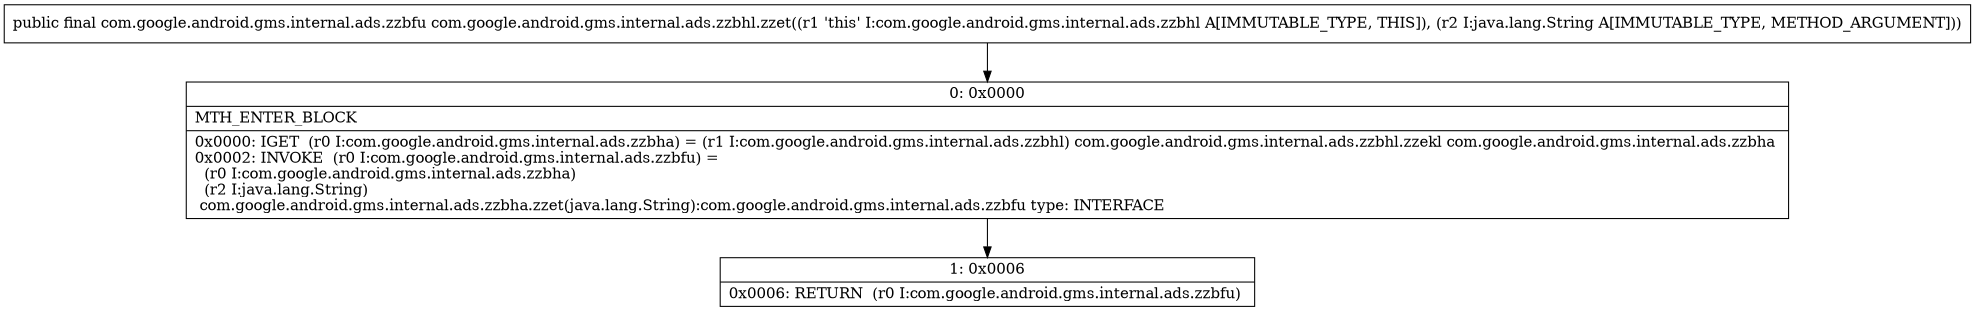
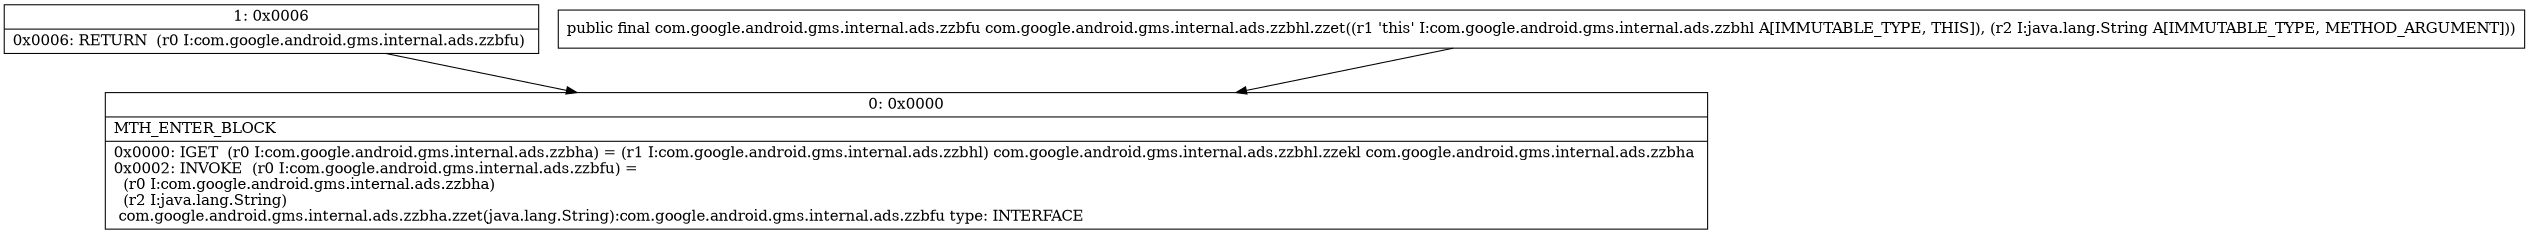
edge "0: 0x0000" -> "1: 0x0006": reversed
